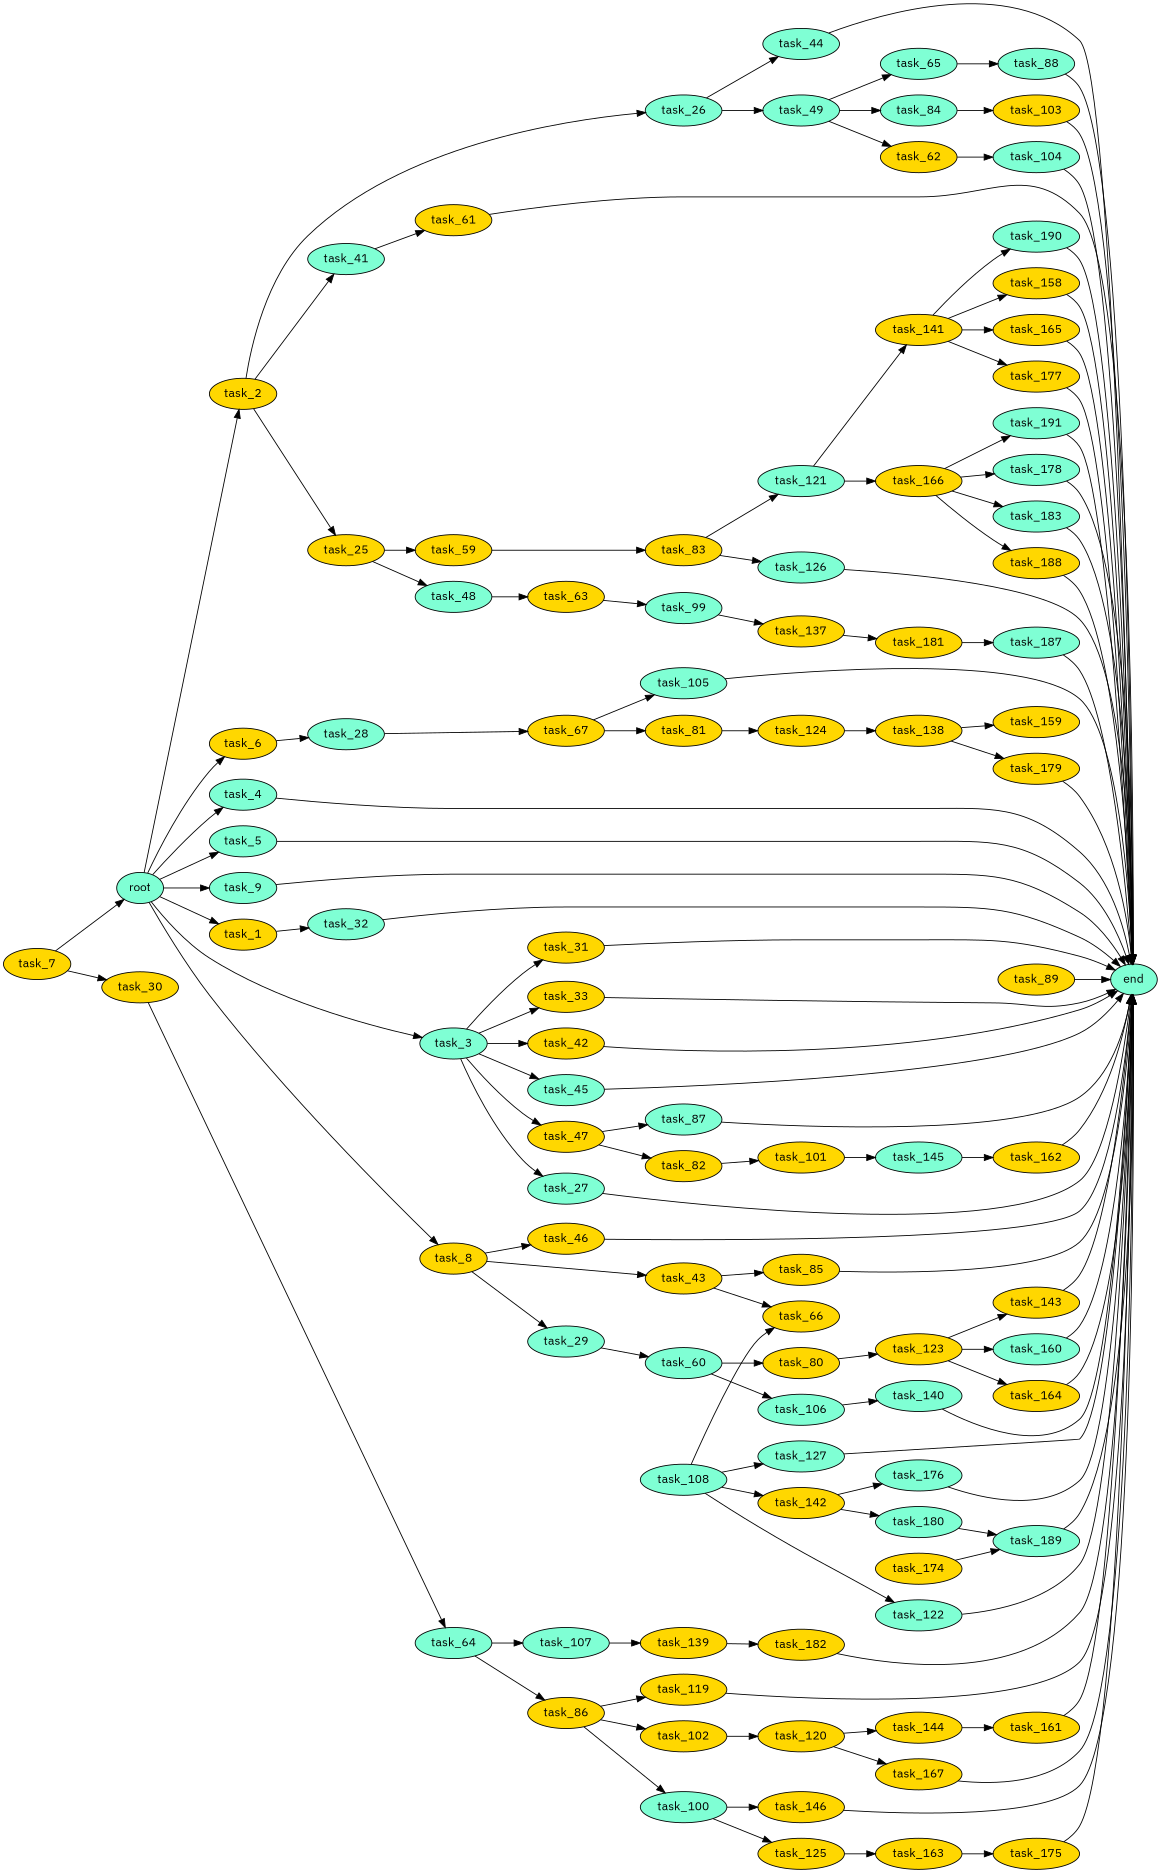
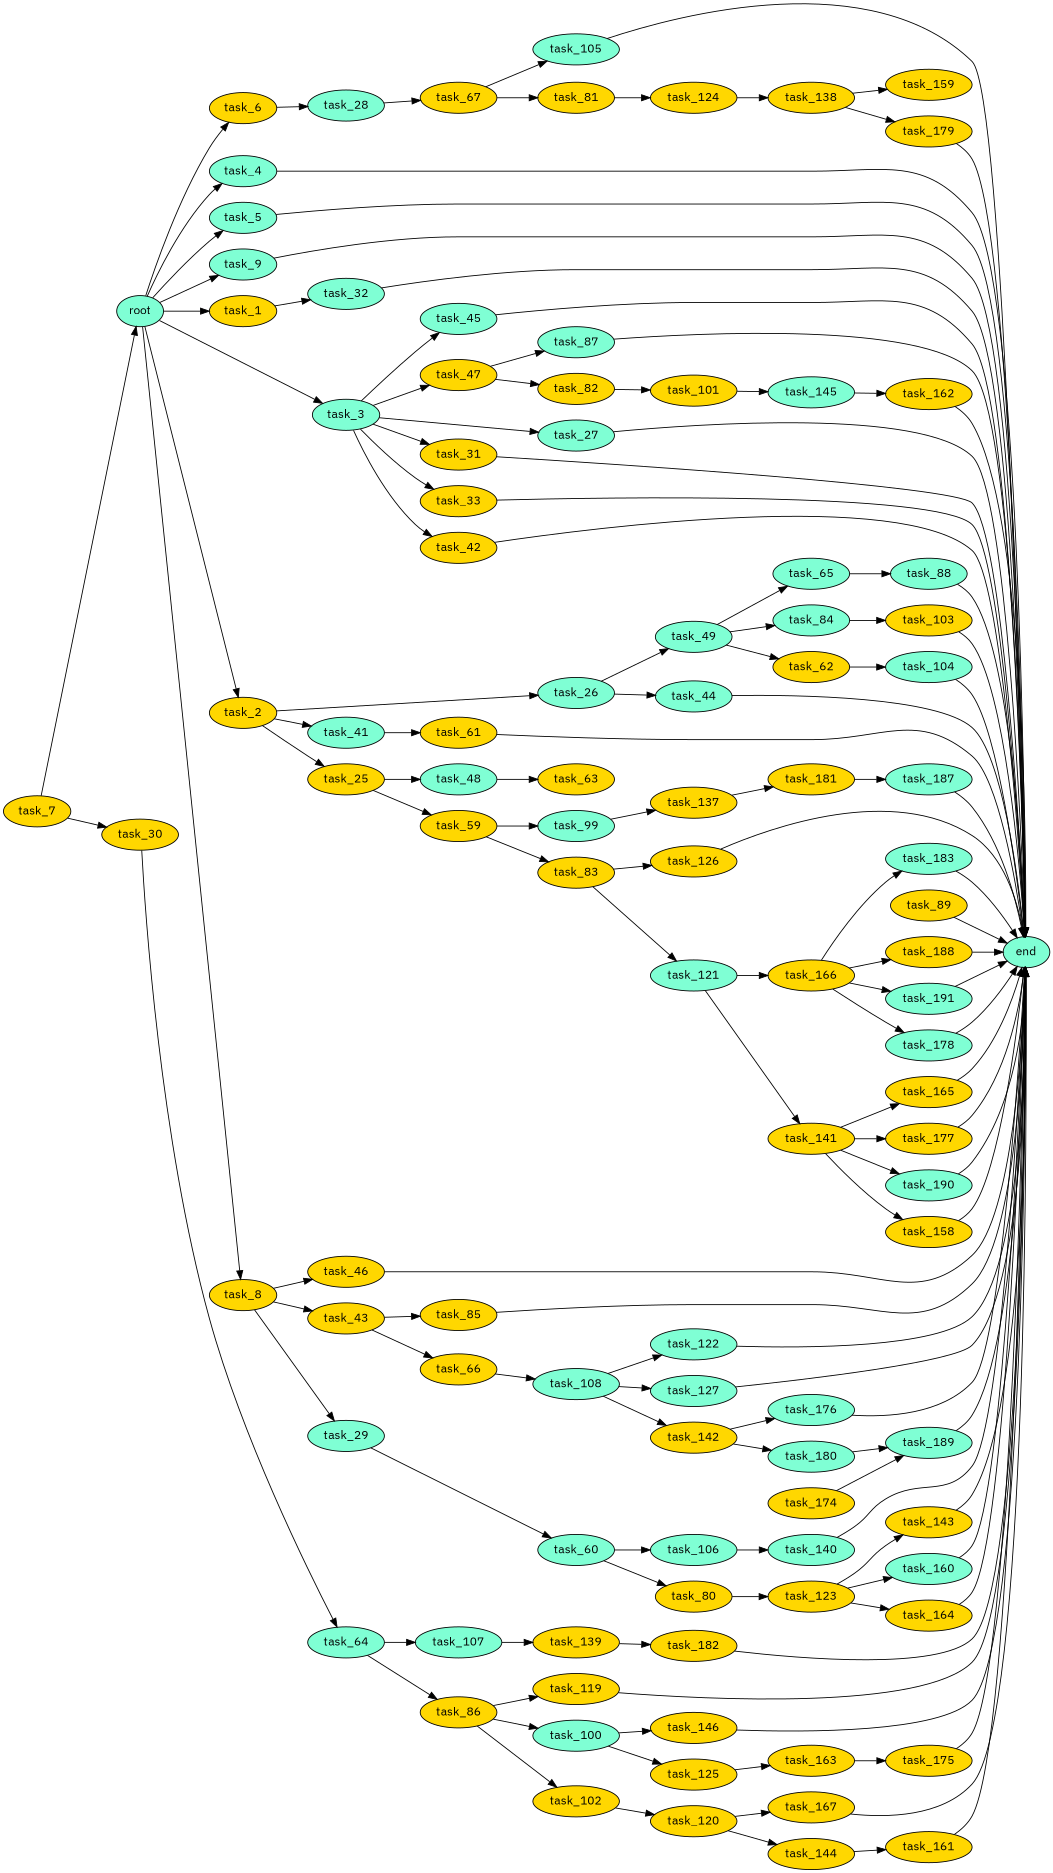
node "task_126": fillcolor aquamarine -> gold
edge "task_63" -> "task_99": now "task_59" -> "task_99"
edge "task_108" -> "task_66": reversed
